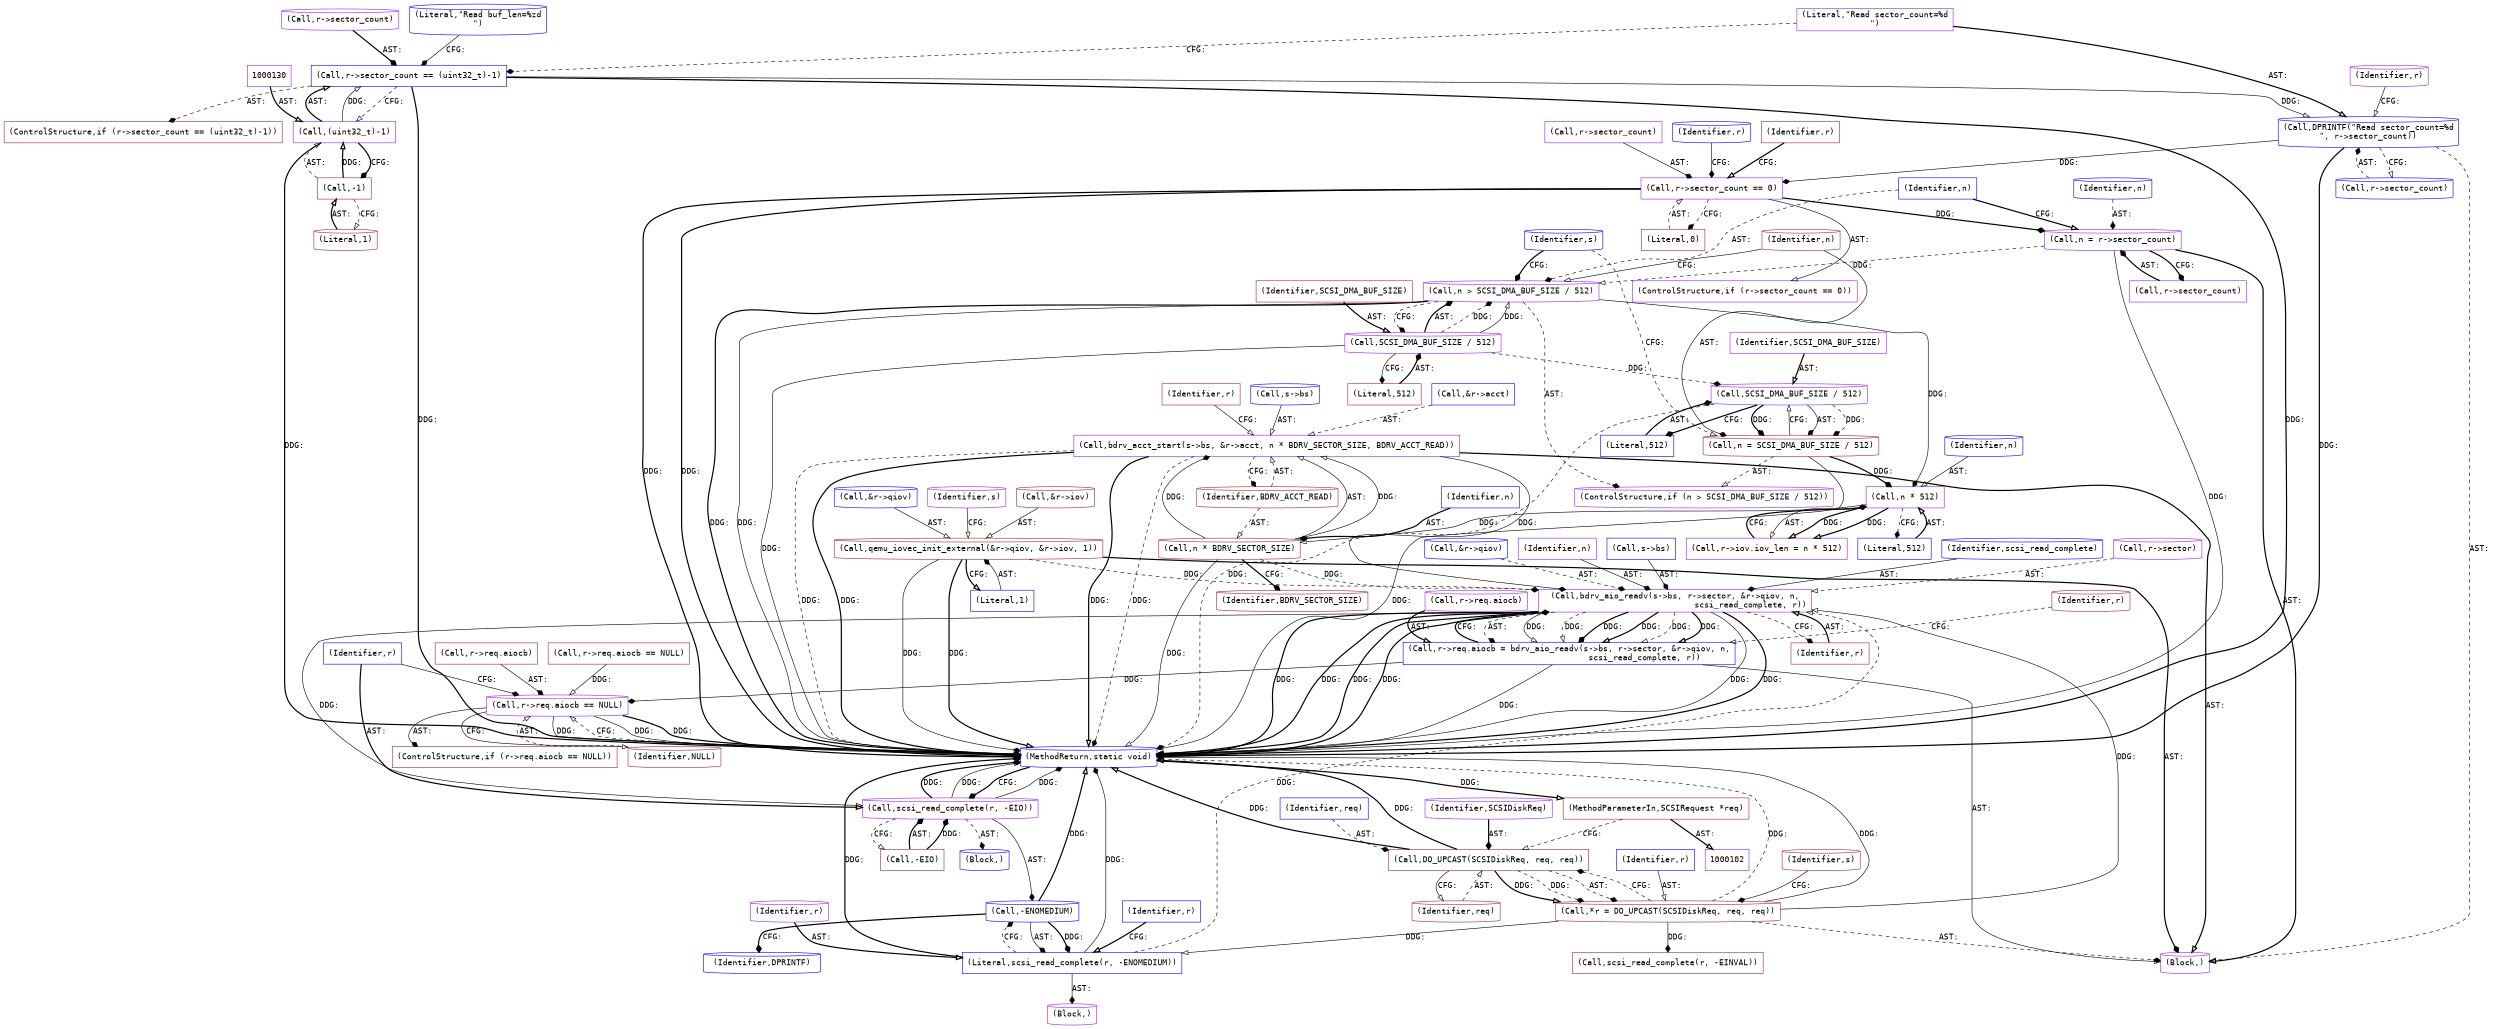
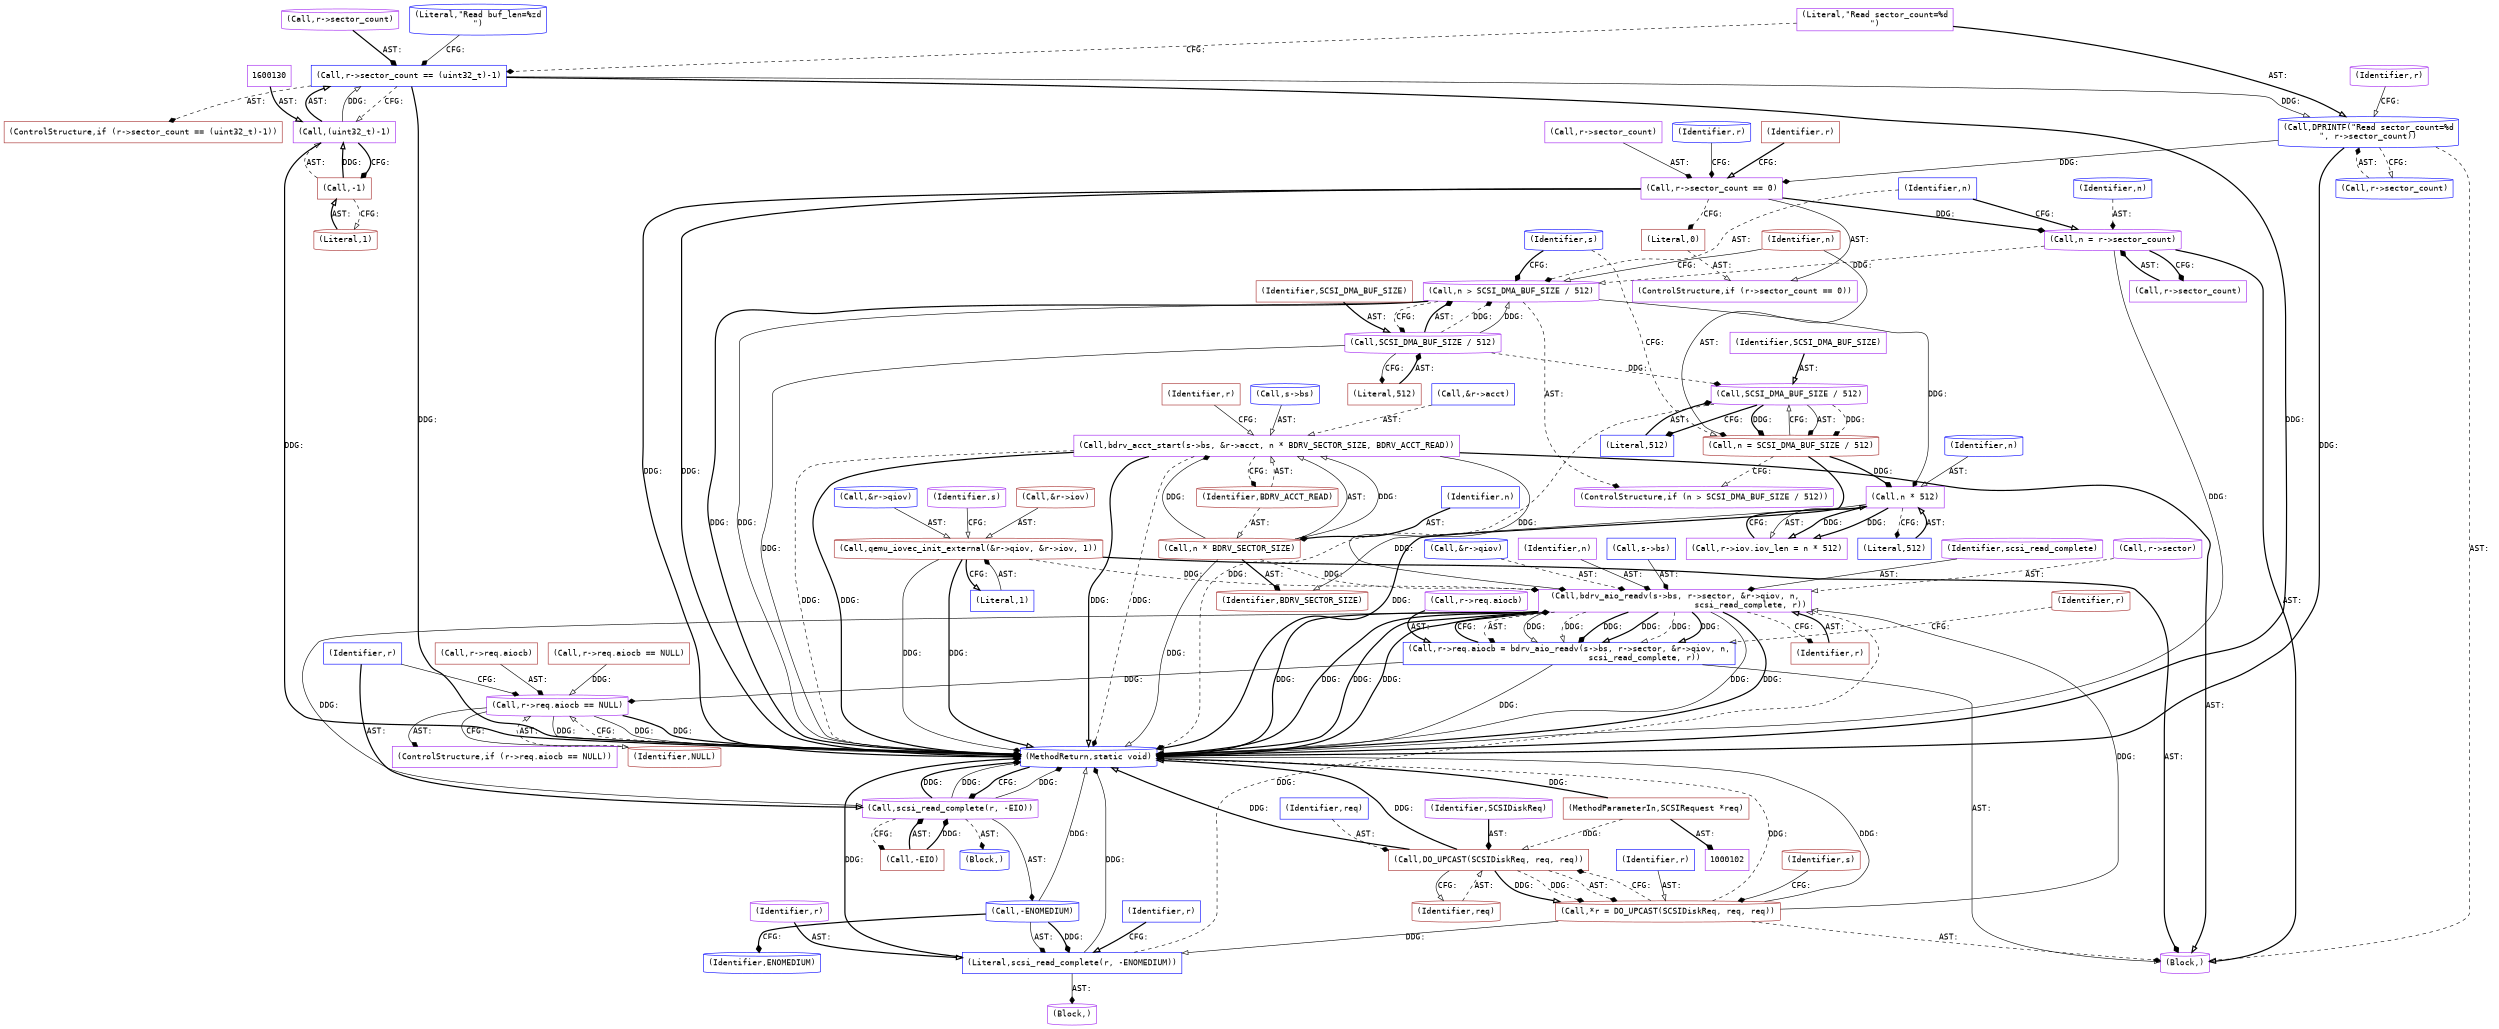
node "1000130": label "1000130" -> "1600130"
edge "(Literal,0)" -> "(Call,r->sector_count == 0)": now "(Literal,0)" -> "(ControlStructure,if (r->sector_count == 0))"
edge "(Call,n = SCSI_DMA_BUF_SIZE / 512)" -> "(ControlStructure,if (n > SCSI_DMA_BUF_SIZE / 512))": label "AST: " -> "CFG: "
edge "(Call,r->iov.iov_len = n * 512)" -> "(Call,n * 512)": arrowhead diamond -> onormal
edge "(Call,n * 512)" -> "(Call,n * BDRV_SECTOR_SIZE)": now "(Call,n * 512)" -> "(Identifier,BDRV_SECTOR_SIZE)"
edge "(Call,n = SCSI_DMA_BUF_SIZE / 512)" -> "(MethodReturn,static void)": style solid -> bold
node "(Identifier,scsi_read_complete)": color blue -> purple
edge "(Call,n * BDRV_SECTOR_SIZE)" -> "(Identifier,BDRV_SECTOR_SIZE)": label "CFG: " -> "AST: "
node "(ControlStructure,if (r->req.aiocb == NULL))": color brown -> purple
edge "(MethodReturn,static void)" -> "(MethodParameterIn,SCSIRequest *req)": reversed
edge "(Call,scsi_read_complete(r, -EIO))" -> "(Call,-EIO)": arrowhead onormal -> diamond
edge "(MethodParameterIn,SCSIRequest *req)" -> "1000102": arrowhead onormal -> diamond
edge "(MethodParameterIn,SCSIRequest *req)" -> "(Call,DO_UPCAST(SCSIDiskReq, req, req))": label "CFG: " -> "DDG: "
edge "(Call,-ENOMEDIUM)" -> "(MethodReturn,static void)": style bold -> solid
edge "(Literal,scsi_read_complete(r, -ENOMEDIUM))" -> "(Call,-ENOMEDIUM)": removed, label "CFG:"
node "(Identifier,DPRINTF)": label "(Identifier,DPRINTF)" -> "(Identifier,ENOMEDIUM)"
node "(Call,scsi_read_complete(r, -EINVAL))": removed
